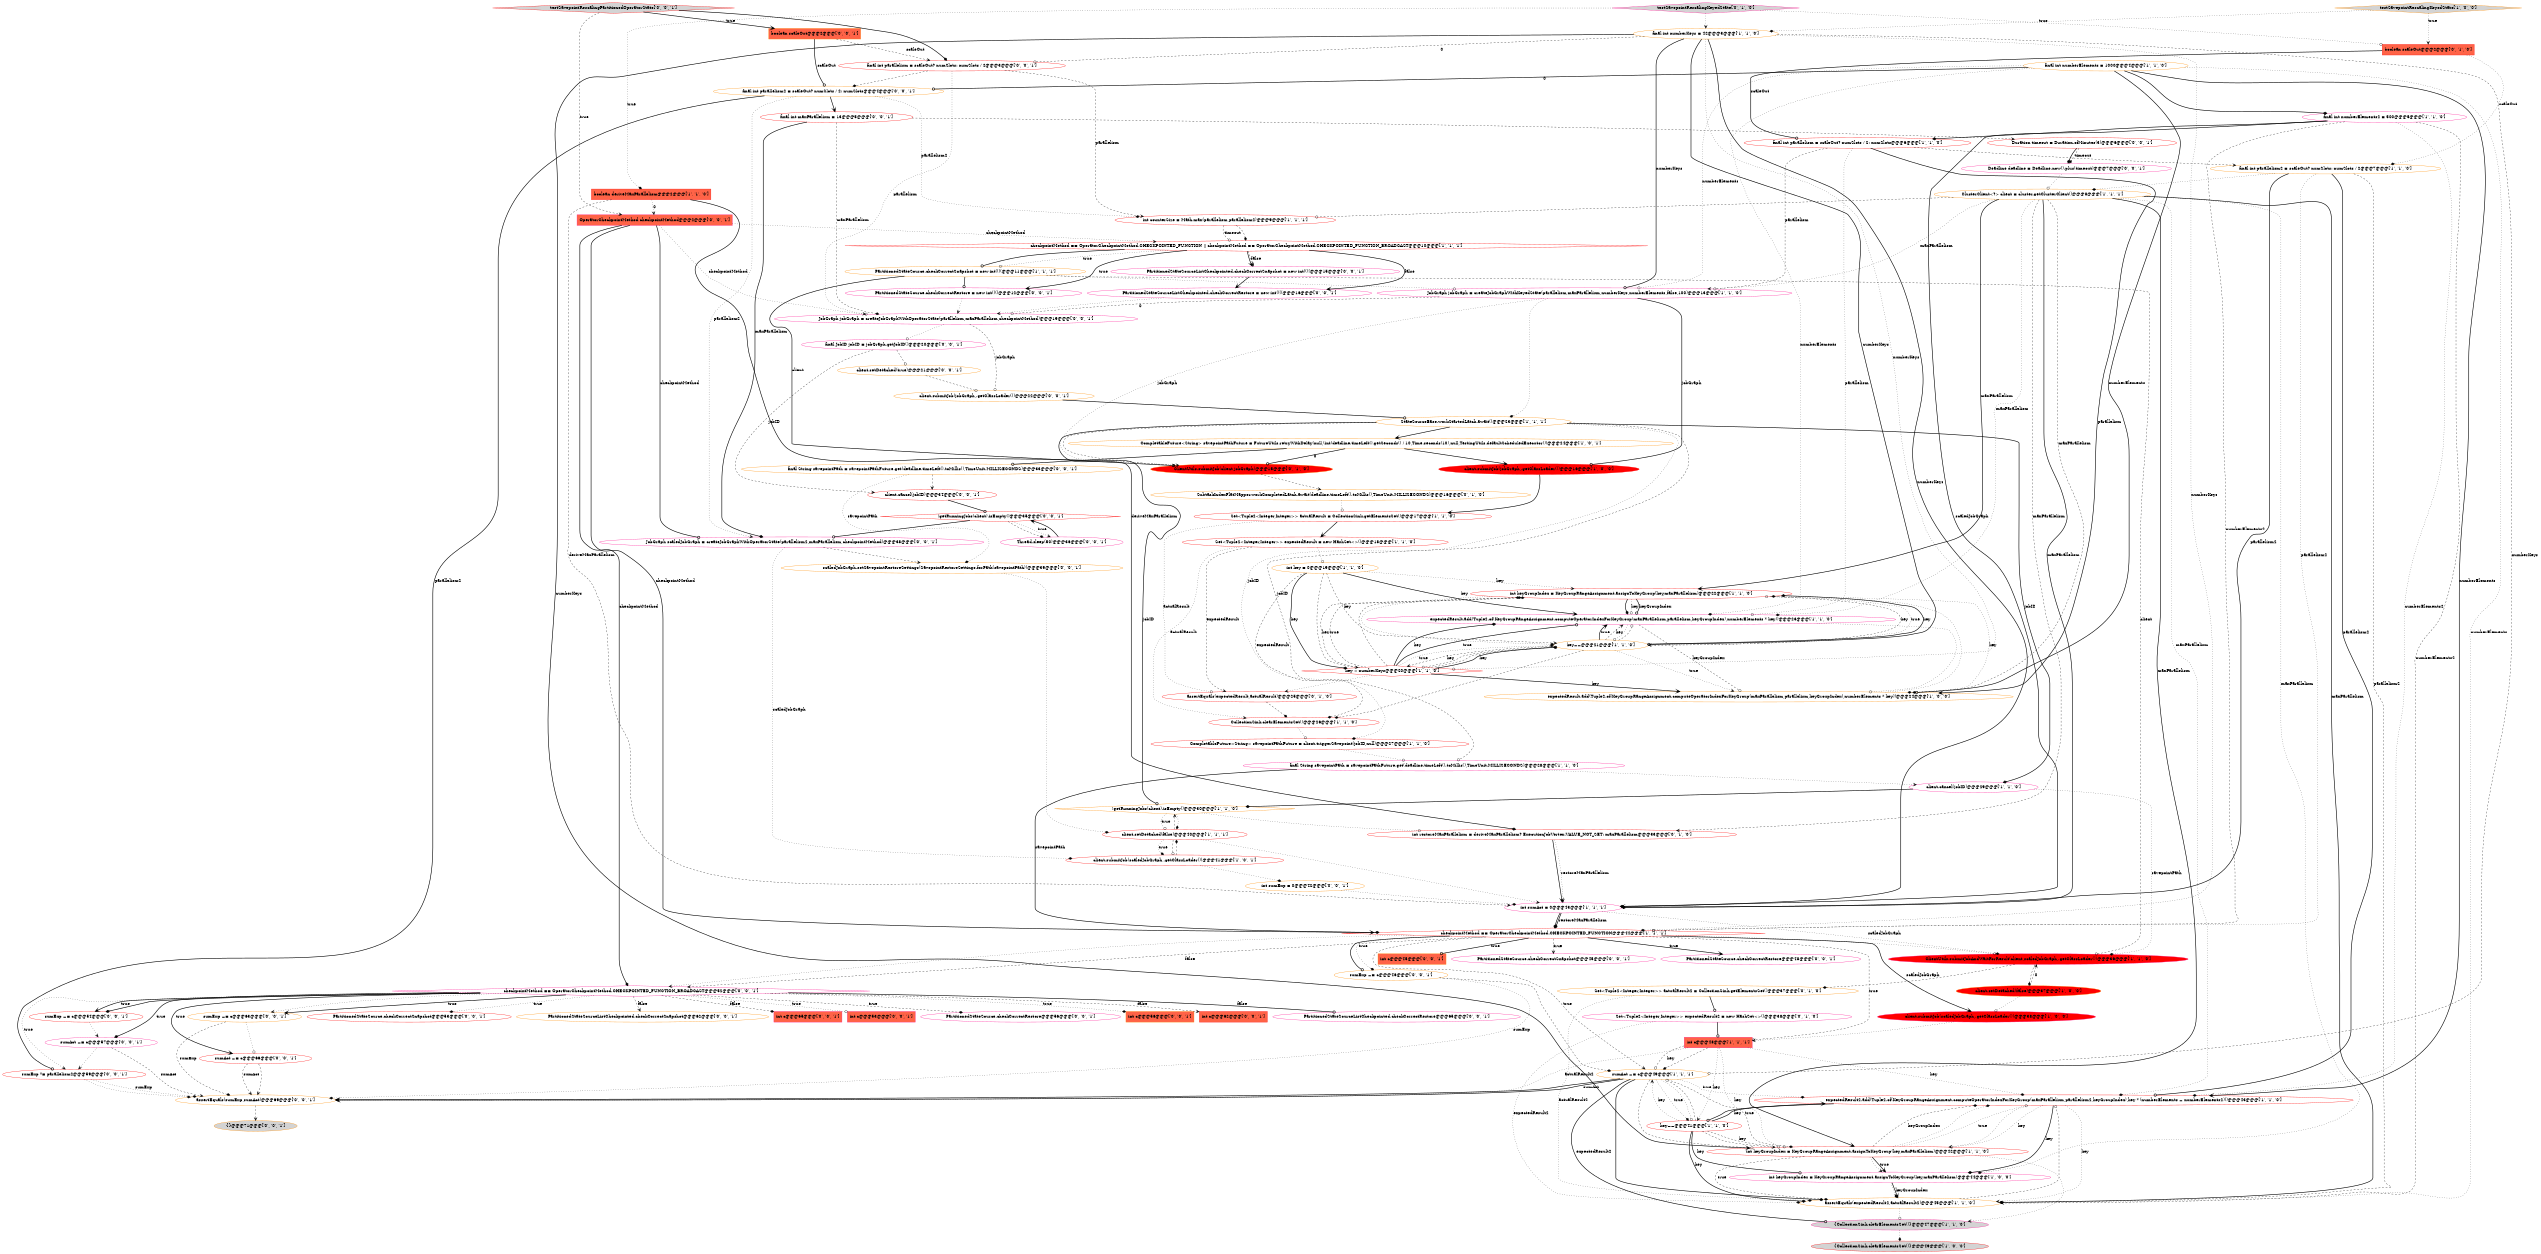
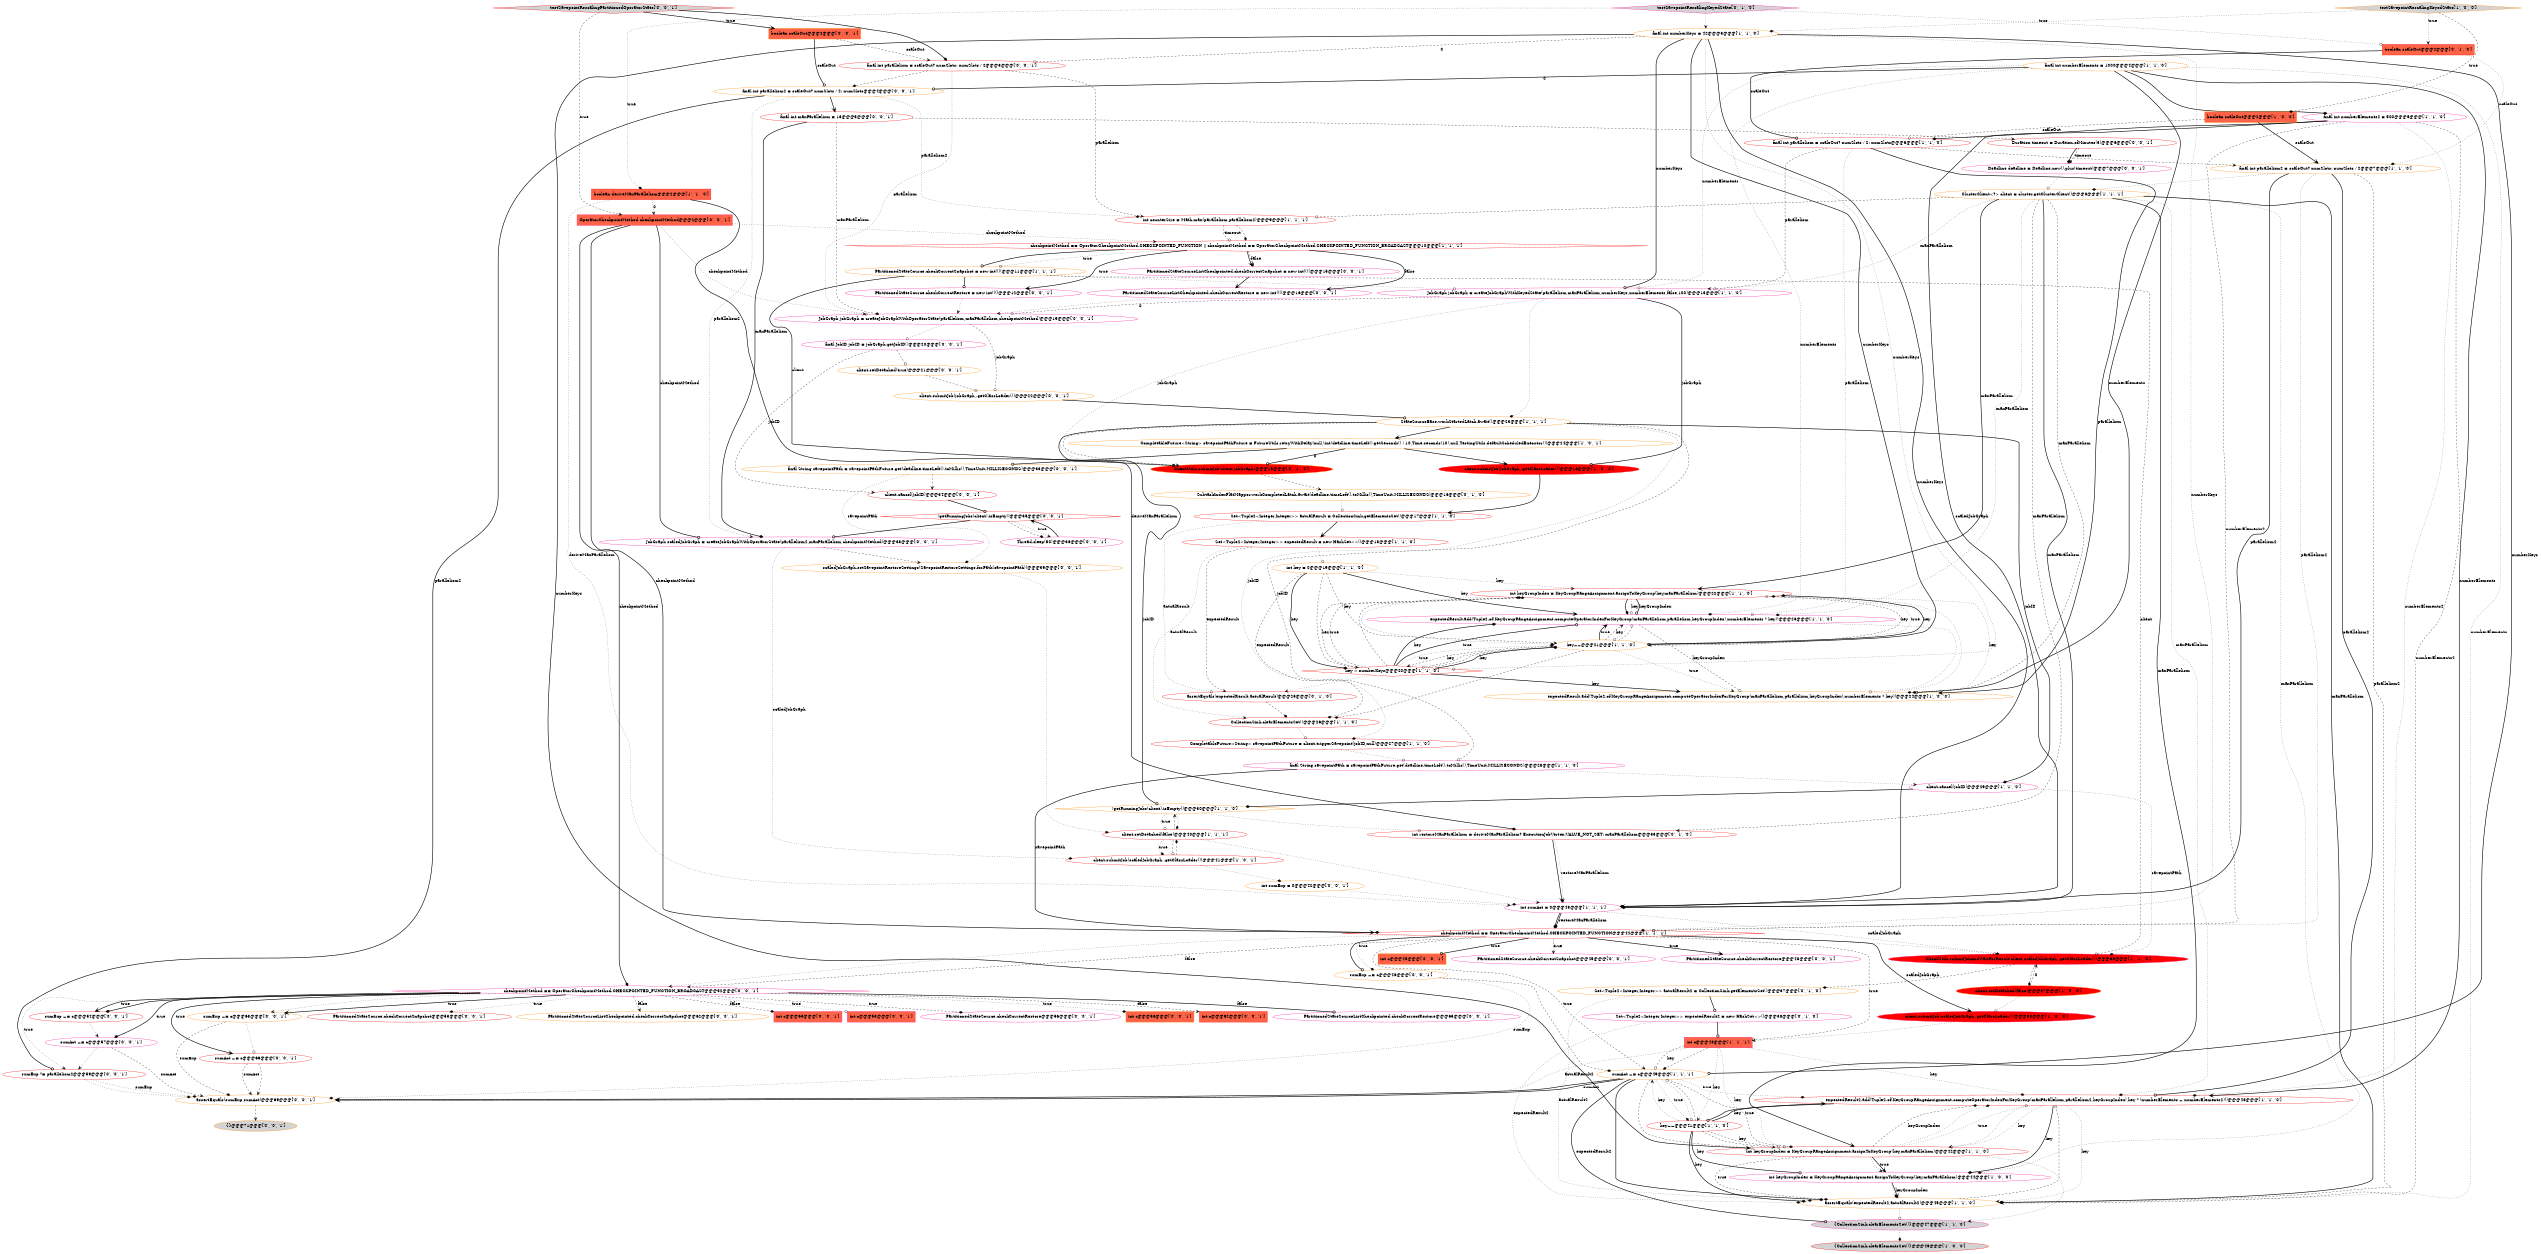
node "boolean scaleOut@@@2@@@['1', '0', '0']": added
edge "final int numberKeys = 42@@@3@@@['1', '1', '0']" -> "sumAct += c@@@49@@@['1', '1', '1']": style dashed -> bold
edge "boolean deriveMaxParallelism@@@2@@@['1', '1', '0']" -> "int sumAct = 0@@@43@@@['1', '1', '1']": style dashed -> dotted
